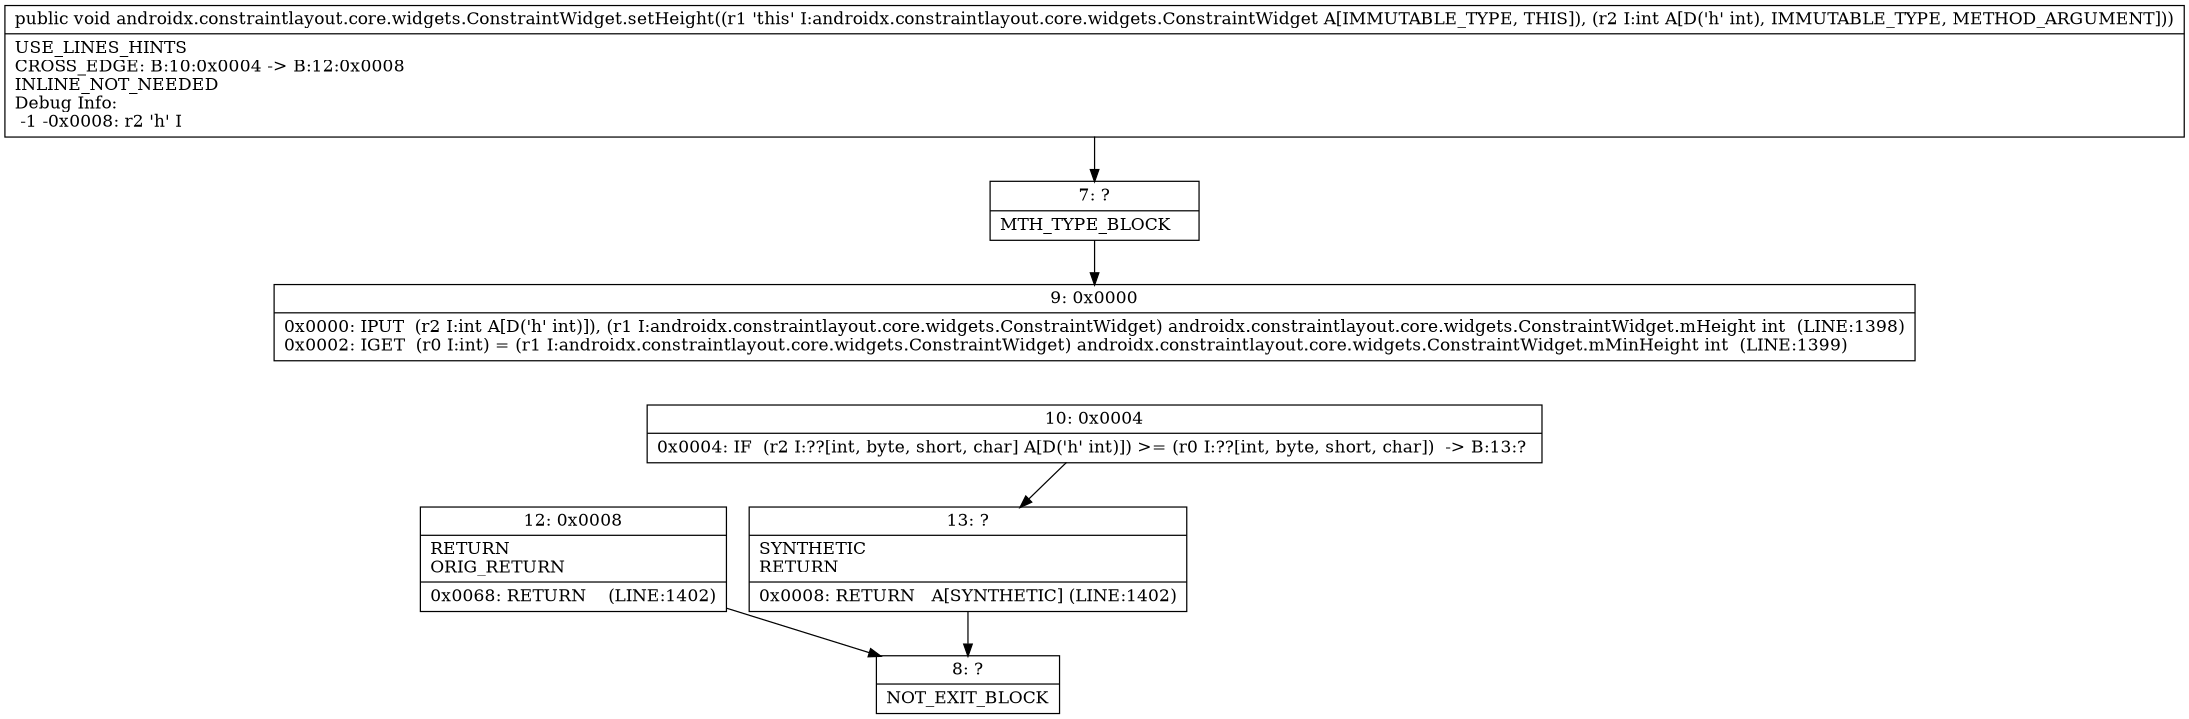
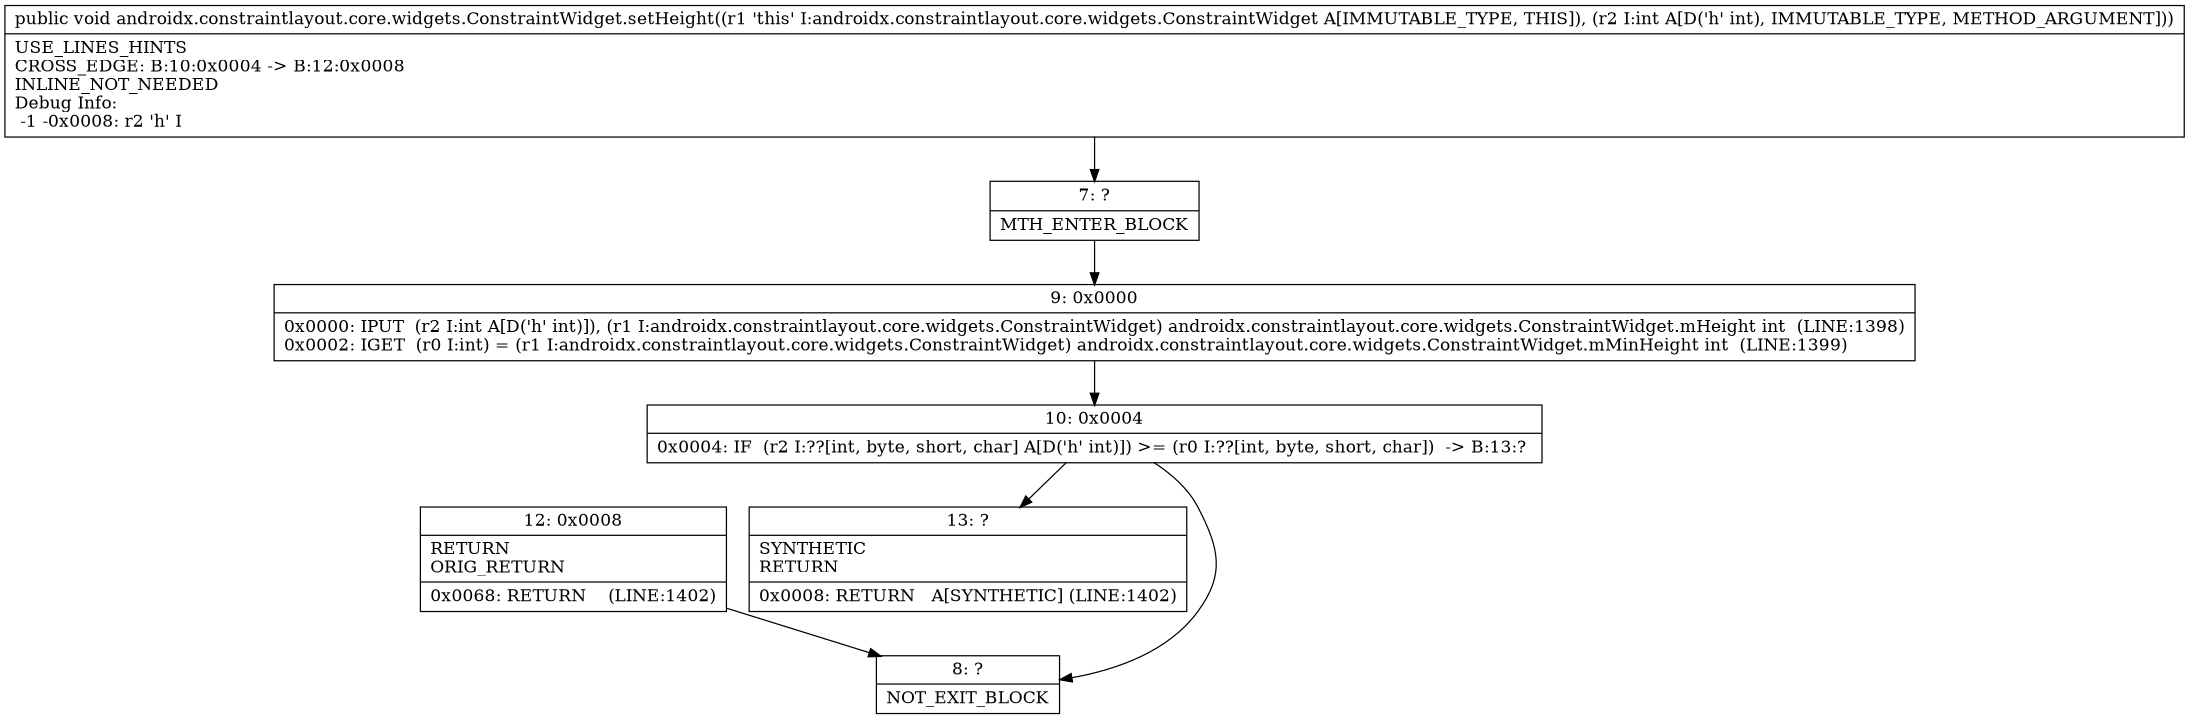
node "7: ?": text "MTH_TYPE_BLOCK" -> "MTH_ENTER_BLOCK"
edge "9: 0x0000" -> "10: 0x0004": added
edge "13: ?" -> "8: ?": now "10: 0x0004" -> "8: ?"
